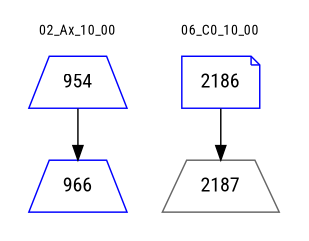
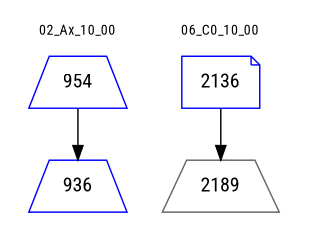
node "2186": label "2186" -> "2136"
node "966": label "966" -> "936"
node "2187": label "2187" -> "2189"
